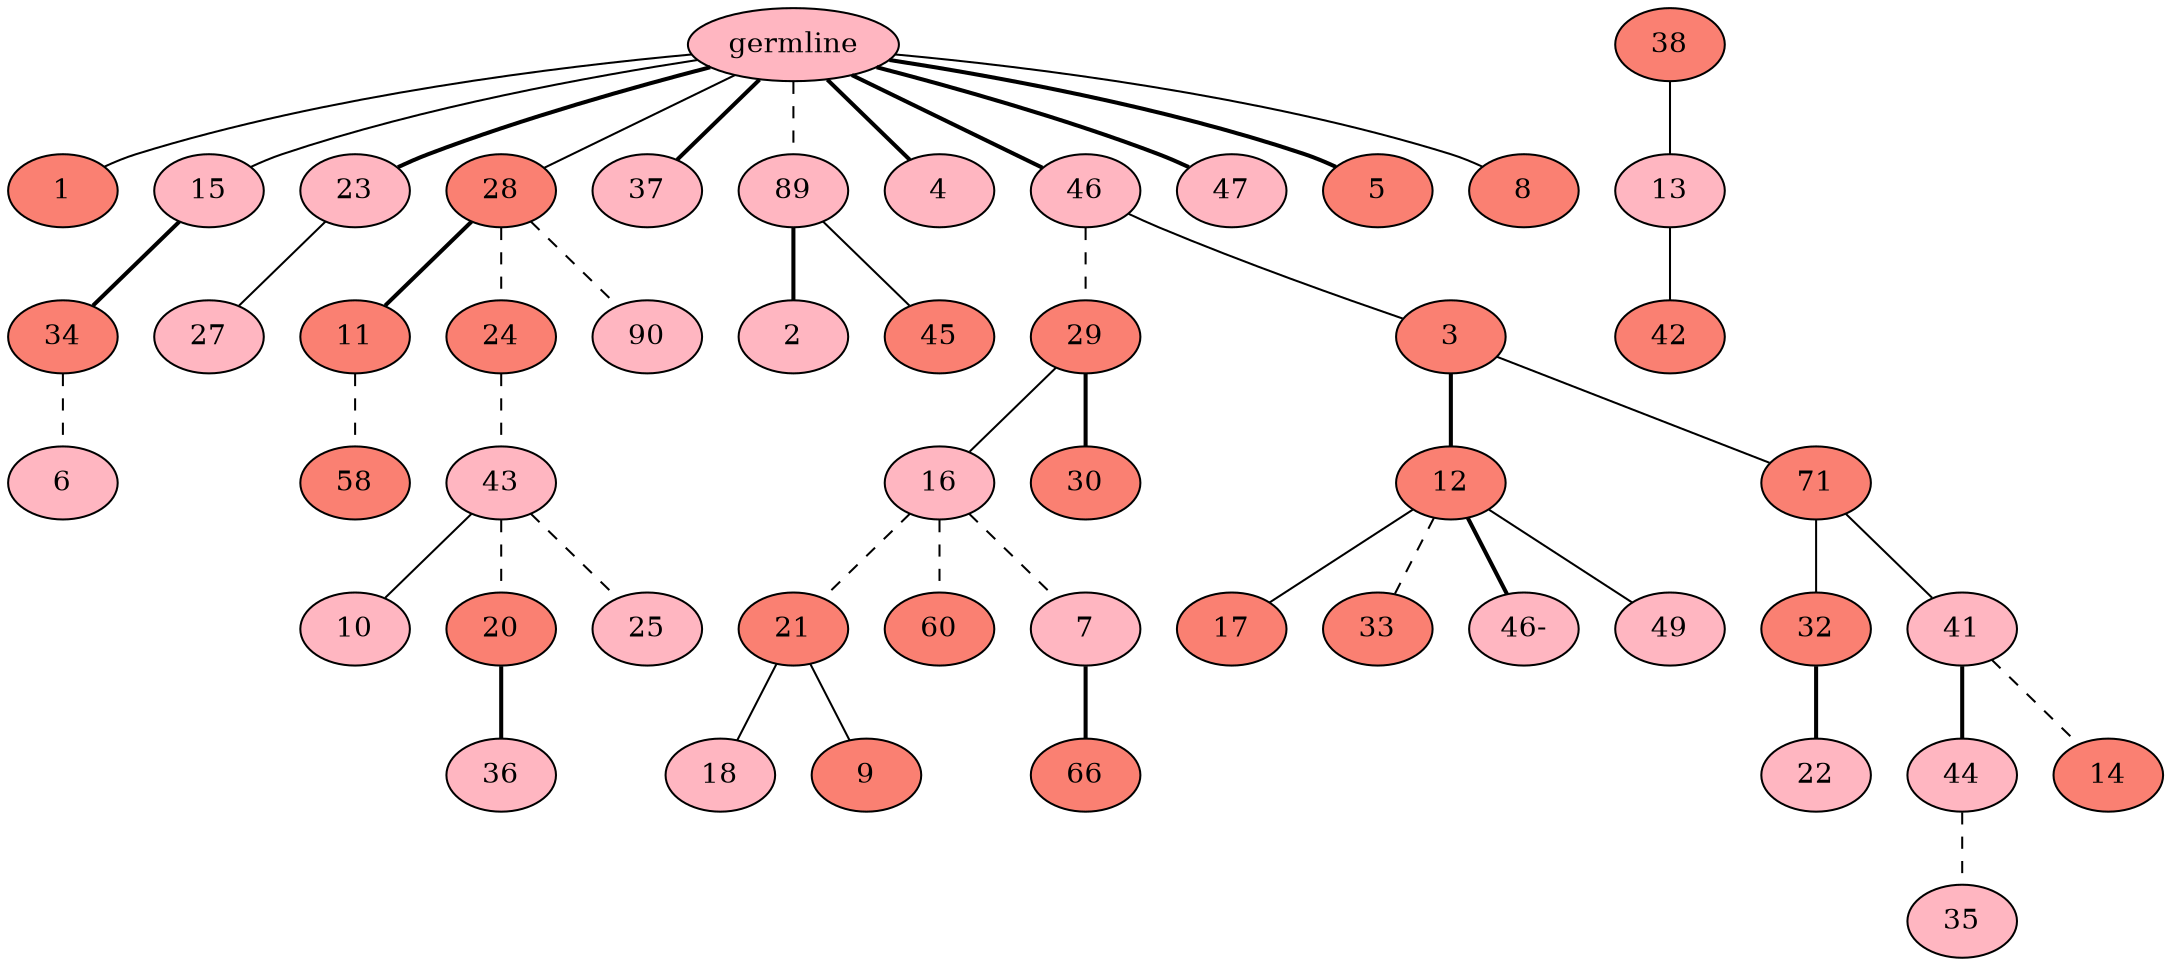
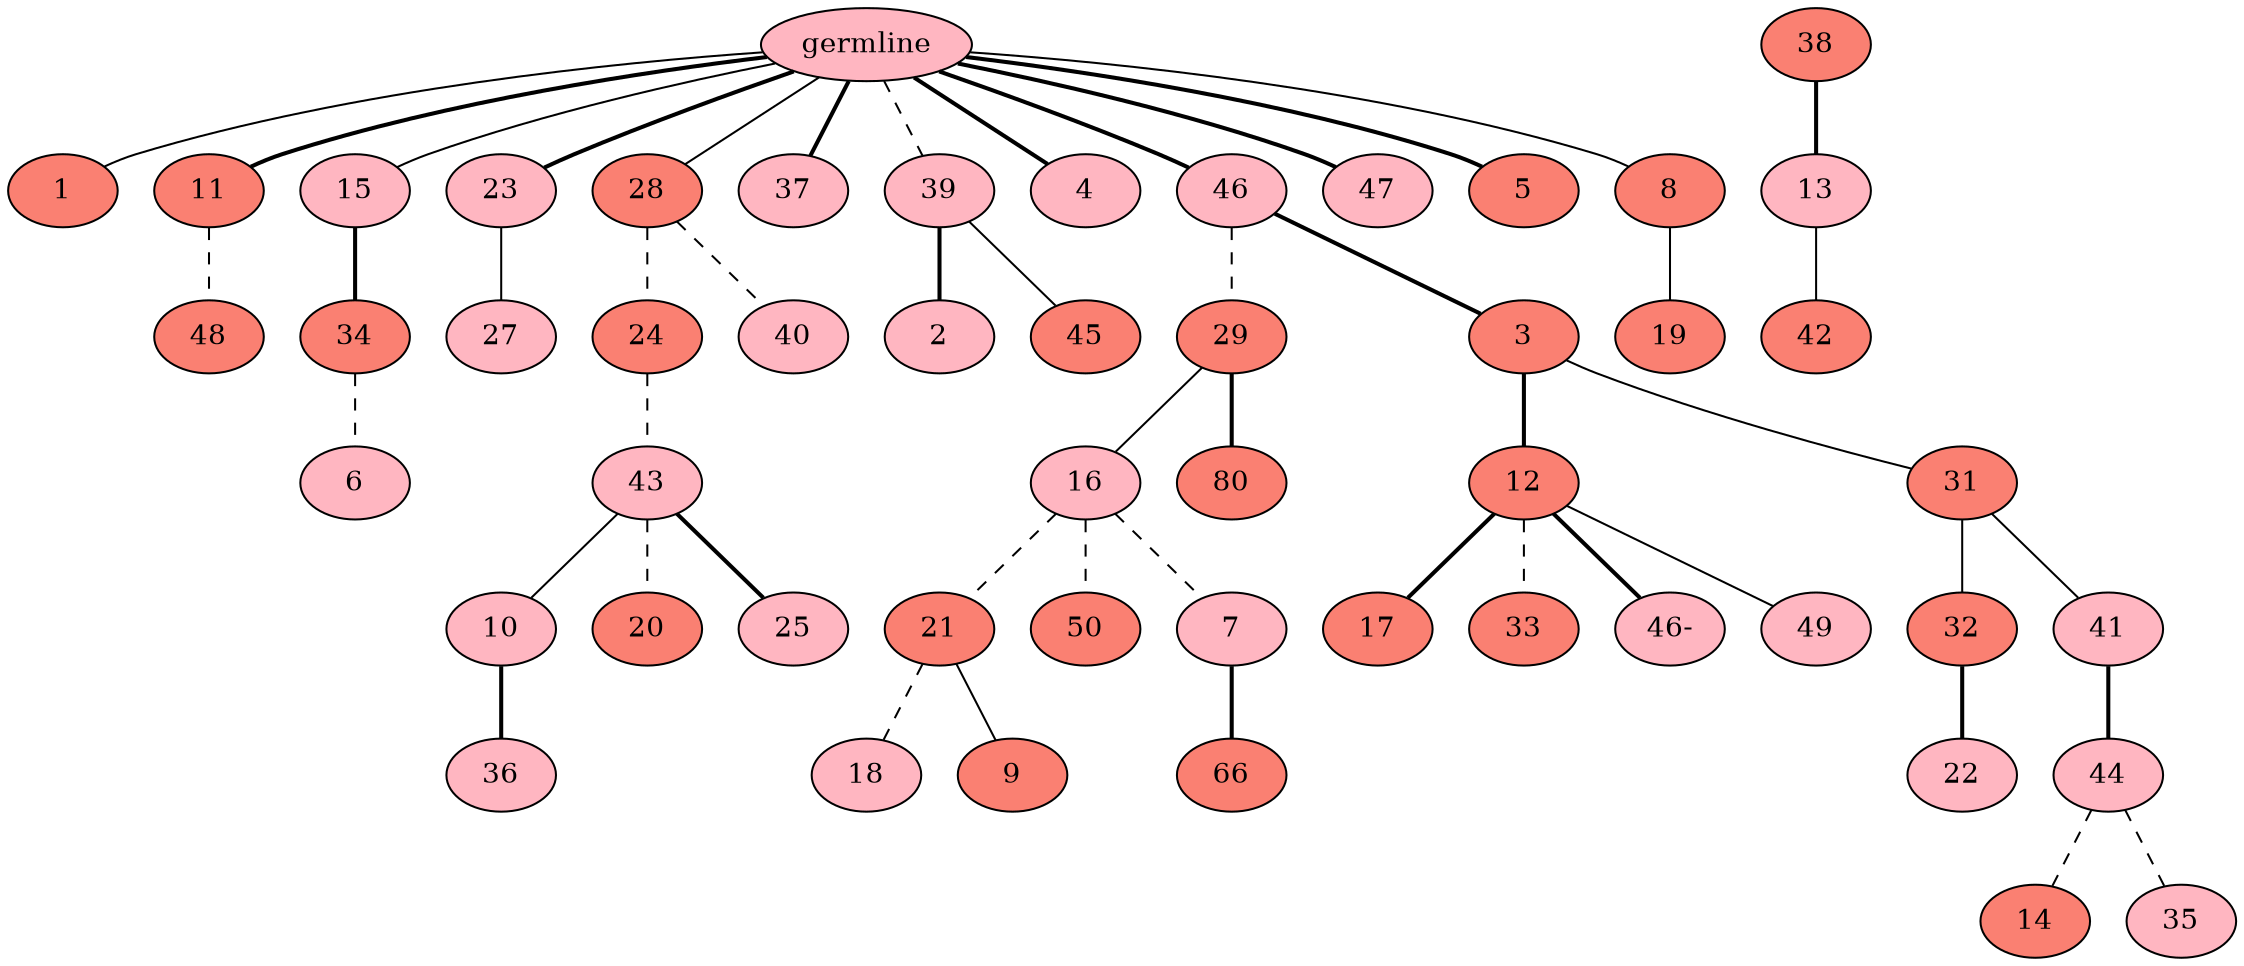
edge "38" -- "13": style solid -> bold
node "89": label "89" -> "39"
edge "28" -- "11": now "germline" -- "11"
edge "46" -- "3": style solid -> bold
node "90": label "90" -> "40"
node "19": added
node "58": label "58" -> "48"
node "30": label "30" -> "80"
node "71": label "71" -> "31"
edge "43" -- "25": style dashed -> bold
edge "12" -- "17": style solid -> bold
node "60": label "60" -> "50"
edge "20" -- "36": now "10" -- "36"
edge "21" -- "18": style solid -> dashed
edge "41" -- "14": now "44" -- "14"
